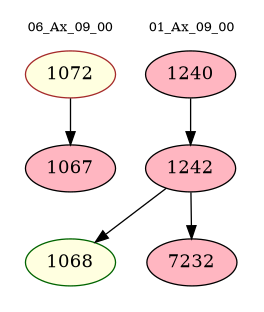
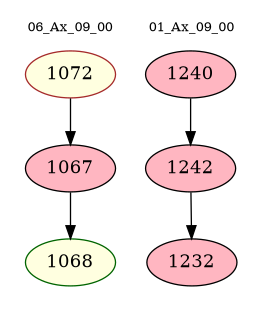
edge "1242" -> "1068": now "1067" -> "1068"
node "7232": label "7232" -> "1232"
